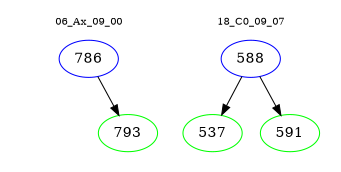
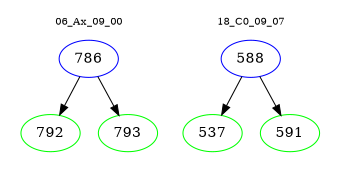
node "792": added
